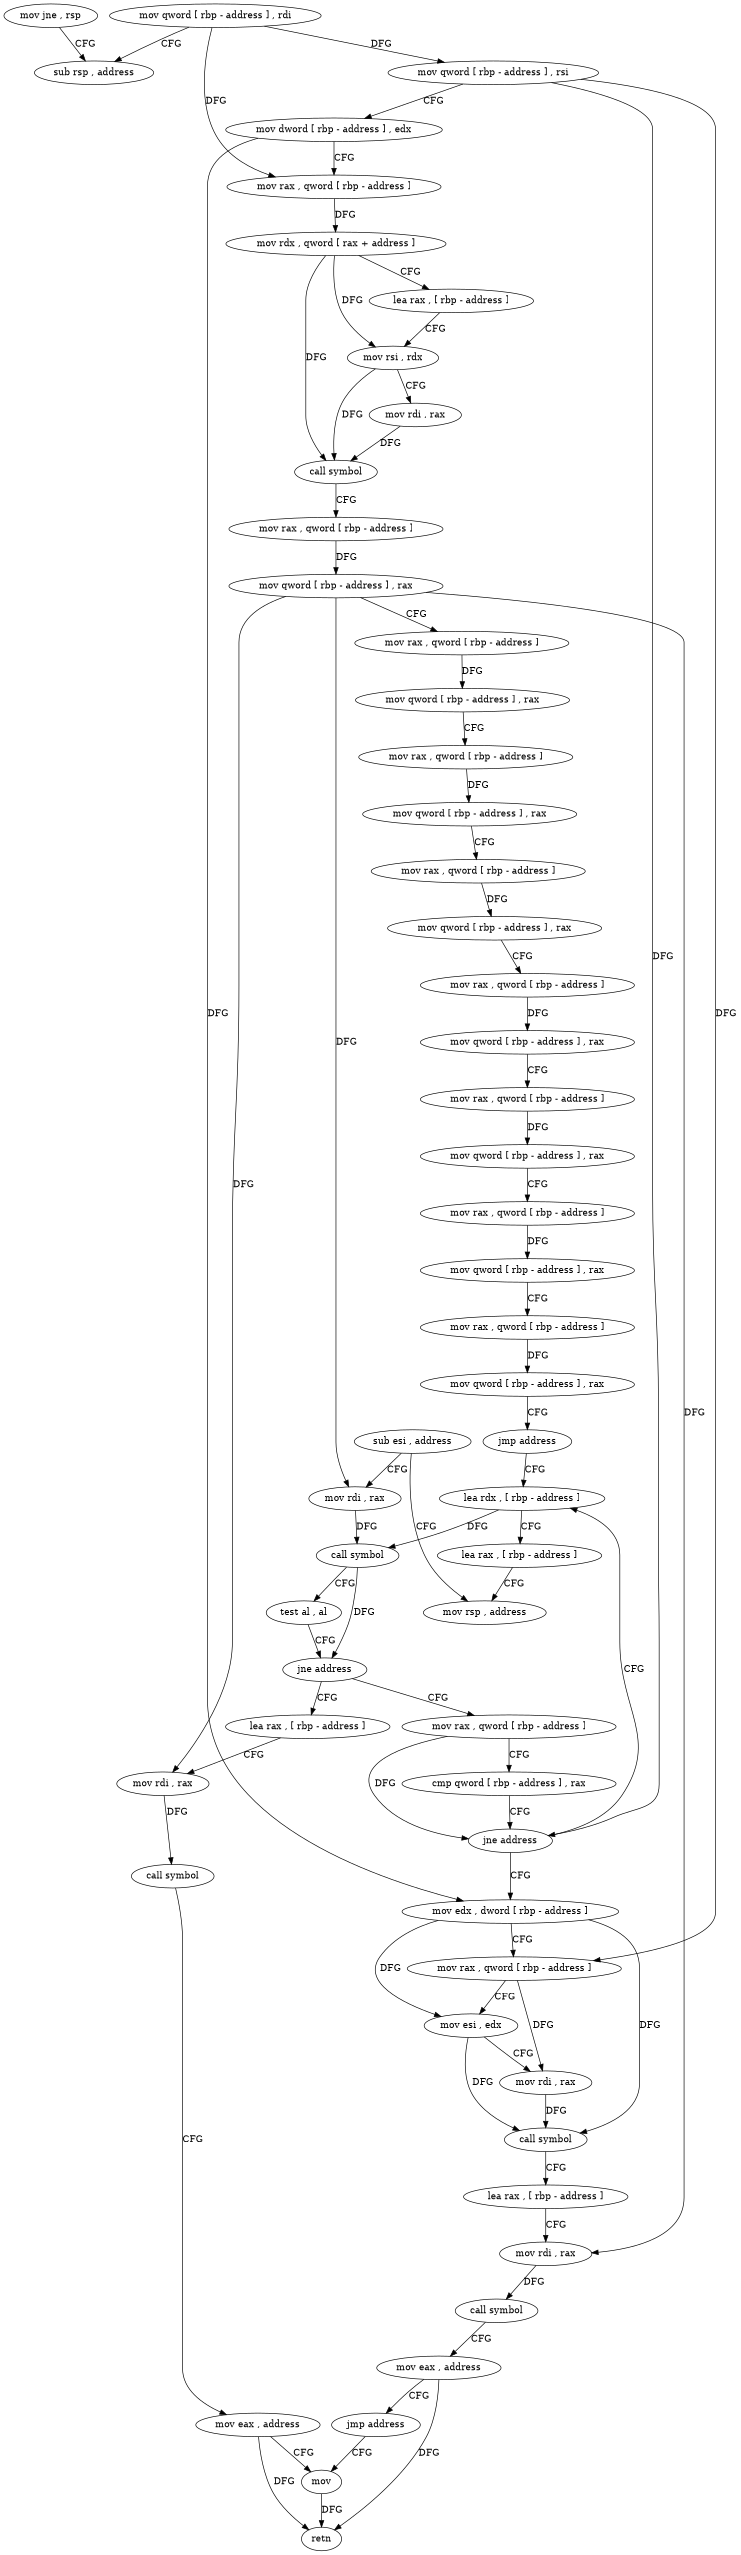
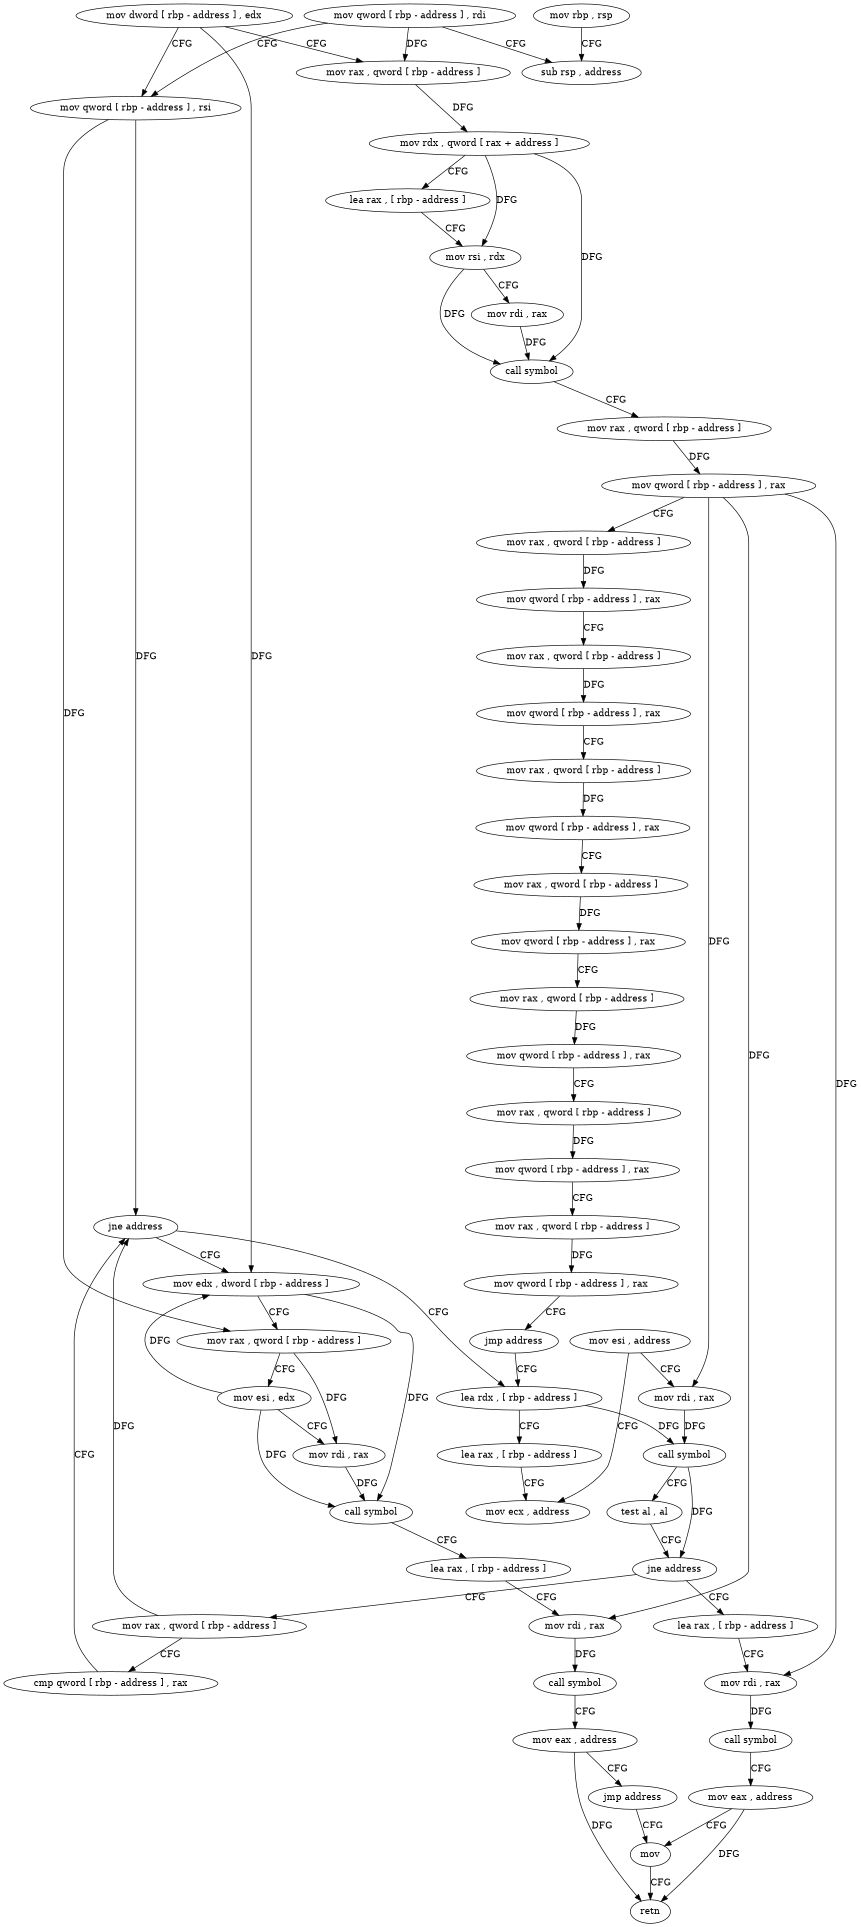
node "mov jne , rsp": label "mov jne , rsp" -> "mov rbp , rsp"
edge "mov qword [ rbp - address ] , rdi" -> "mov qword [ rbp - address ] , rsi": label "DFG" -> "CFG"
edge "mov qword [ rbp - address ] , rsi" -> "mov dword [ rbp - address ] , edx": reversed
node "sub esi , address": label "sub esi , address" -> "mov esi , address"
node "mov rsp , address": label "mov rsp , address" -> "mov ecx , address"
edge "mov edx , dword [ rbp - address ]" -> "mov esi , edx": reversed
edge "mov" -> "retn": label "DFG" -> "CFG"
